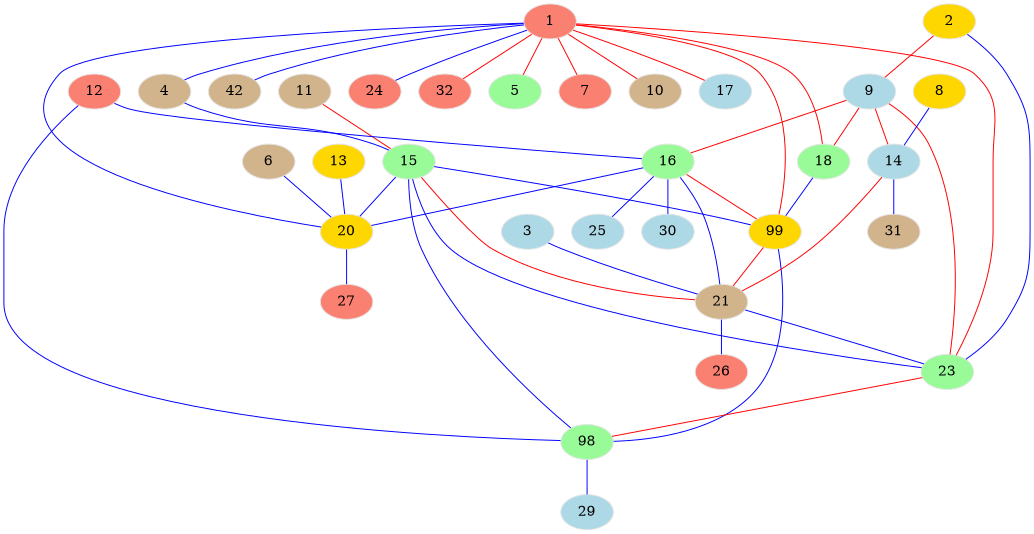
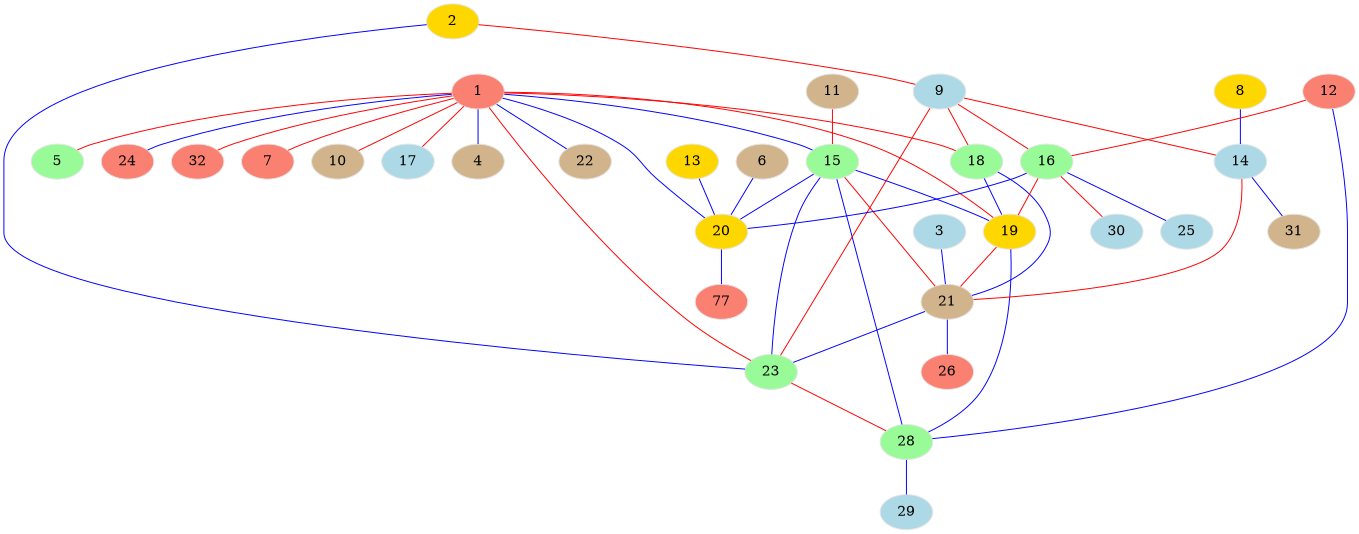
node "42": label "42" -> "22"
edge "4" -- "15": now "1" -- "15"
edge "12" -- "16": color blue -> red
edge "16" -- "30": color blue -> red
edge "16" -- "21": now "18" -- "21"
node "99": label "99" -> "19"
node "27": label "27" -> "77"
node "98": label "98" -> "28"
